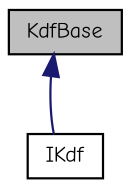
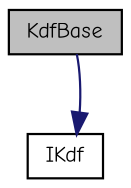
edge "IKdf" -> "KdfBase": reversed
